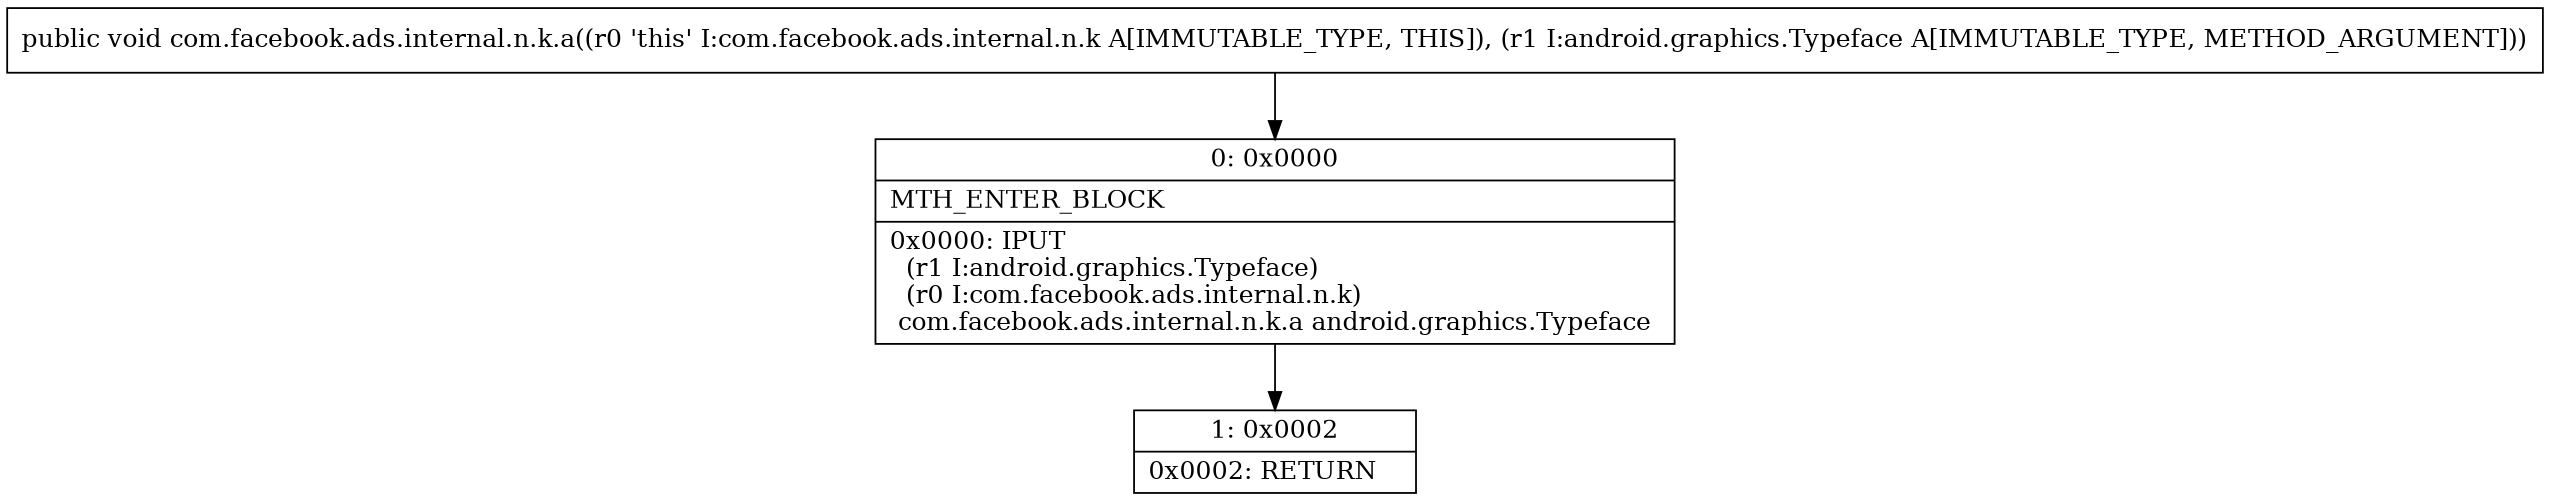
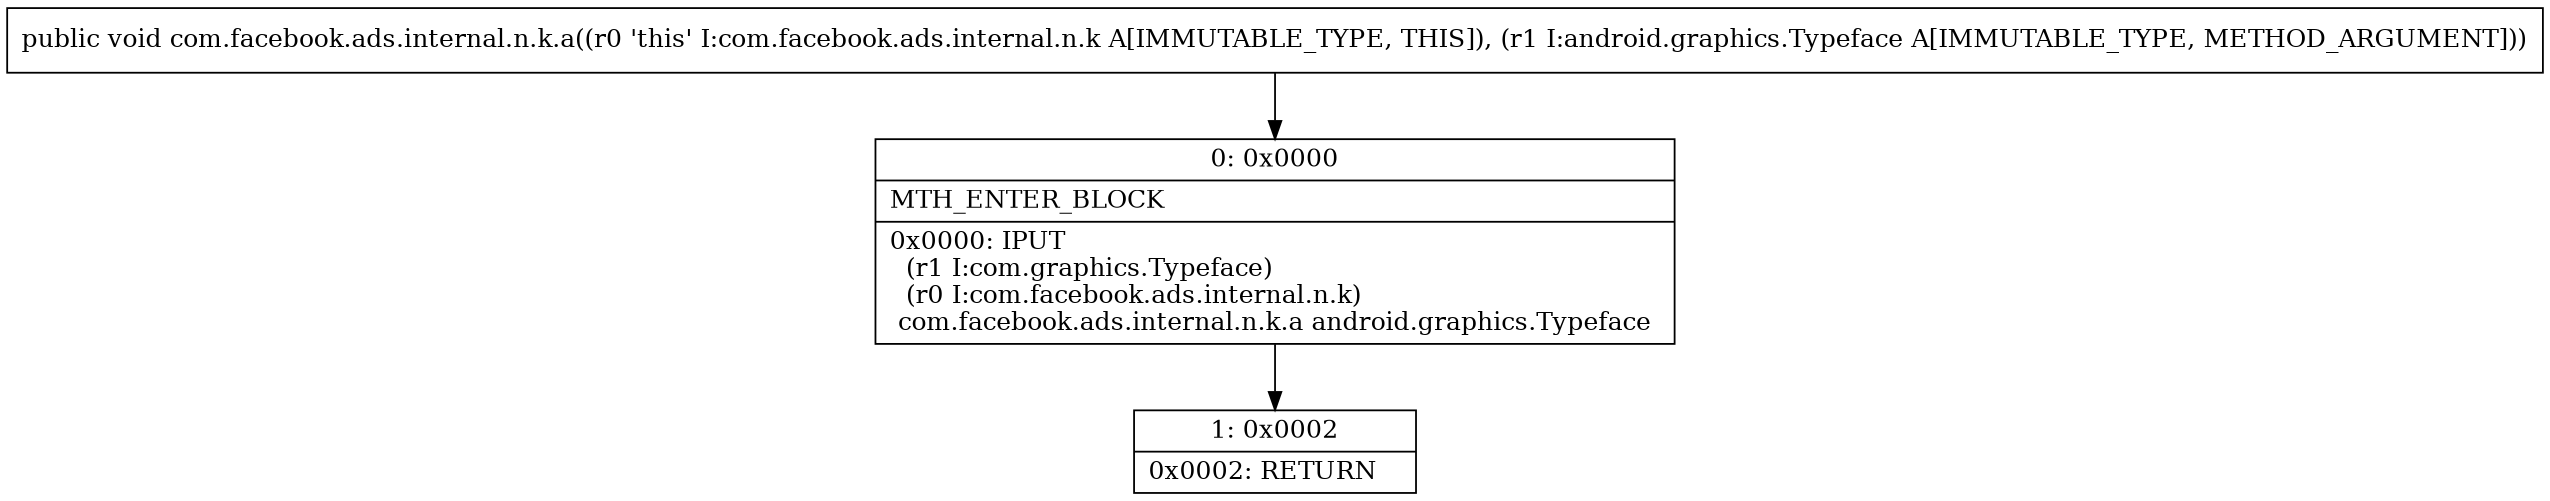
node "0: 0x0000": text "(r1 I:android.graphics.Typeface)" -> "(r1 I:com.graphics.Typeface)"
